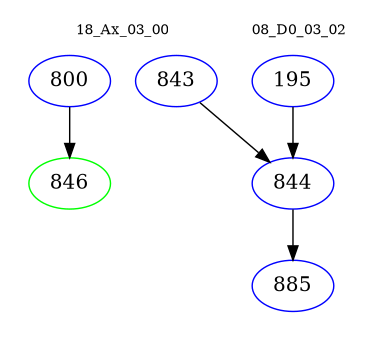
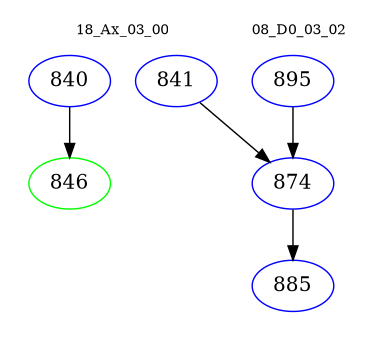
node "800": label "800" -> "840"
node "843": label "843" -> "841"
node "195": label "195" -> "895"
node "844": label "844" -> "874"
